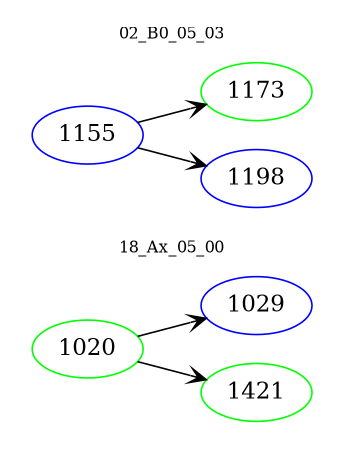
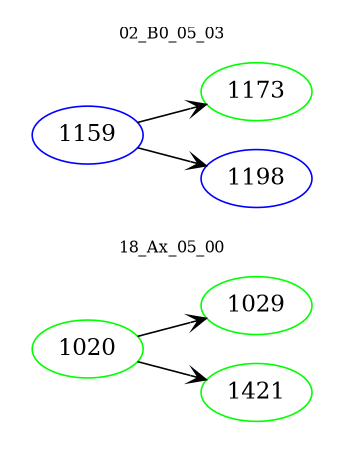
node "1155": label "1155" -> "1159"
node "1029": color blue -> green
